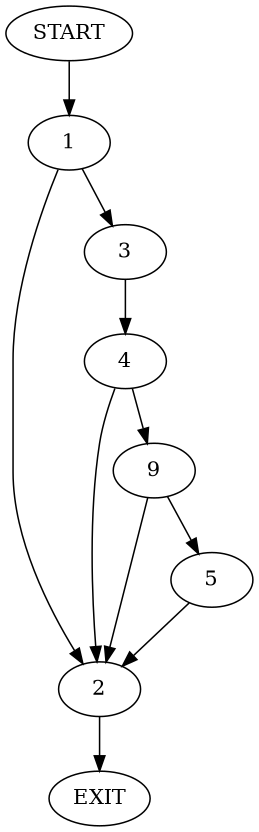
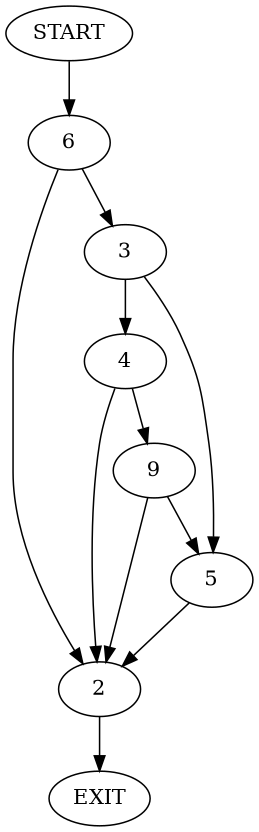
node "1": label "1" -> "6"
edge "3" -> "5": added
